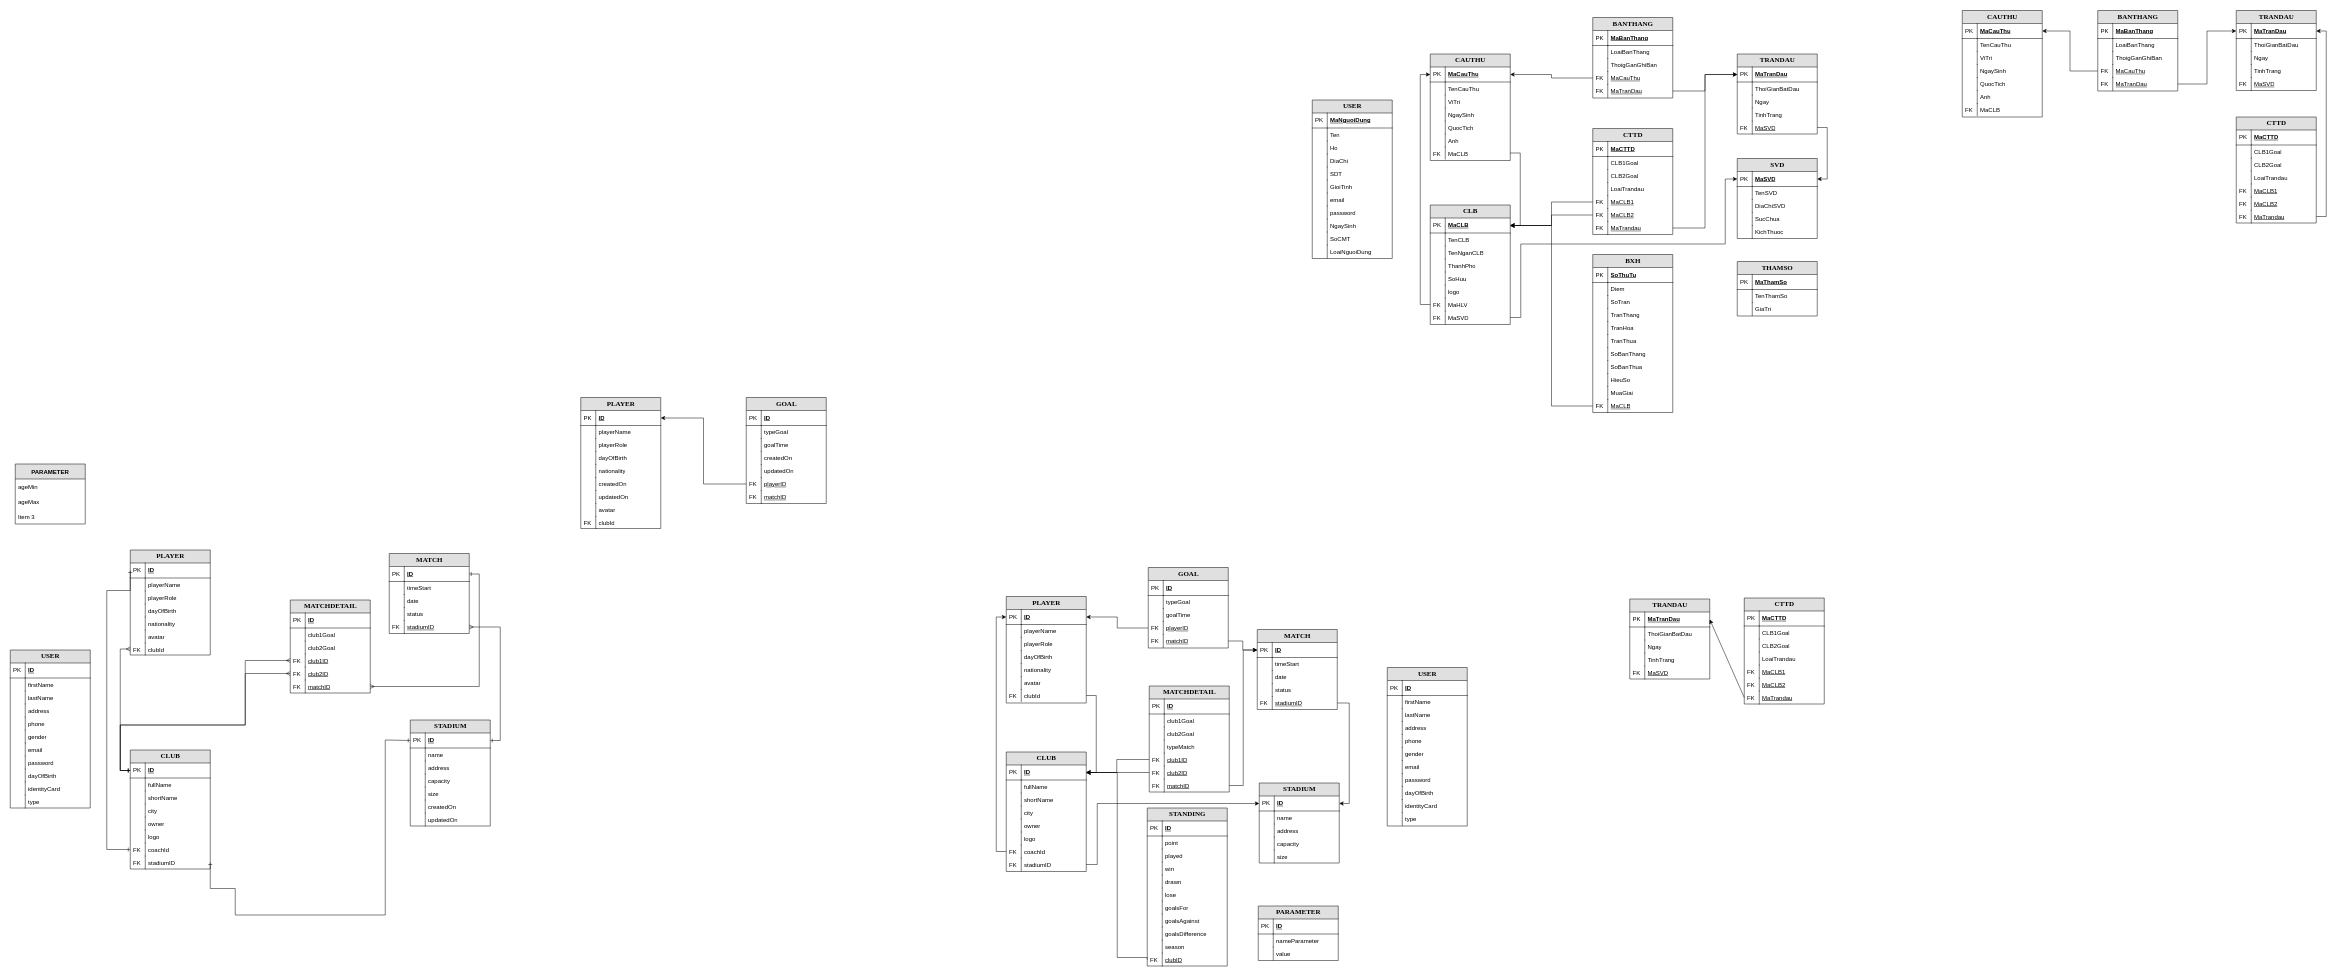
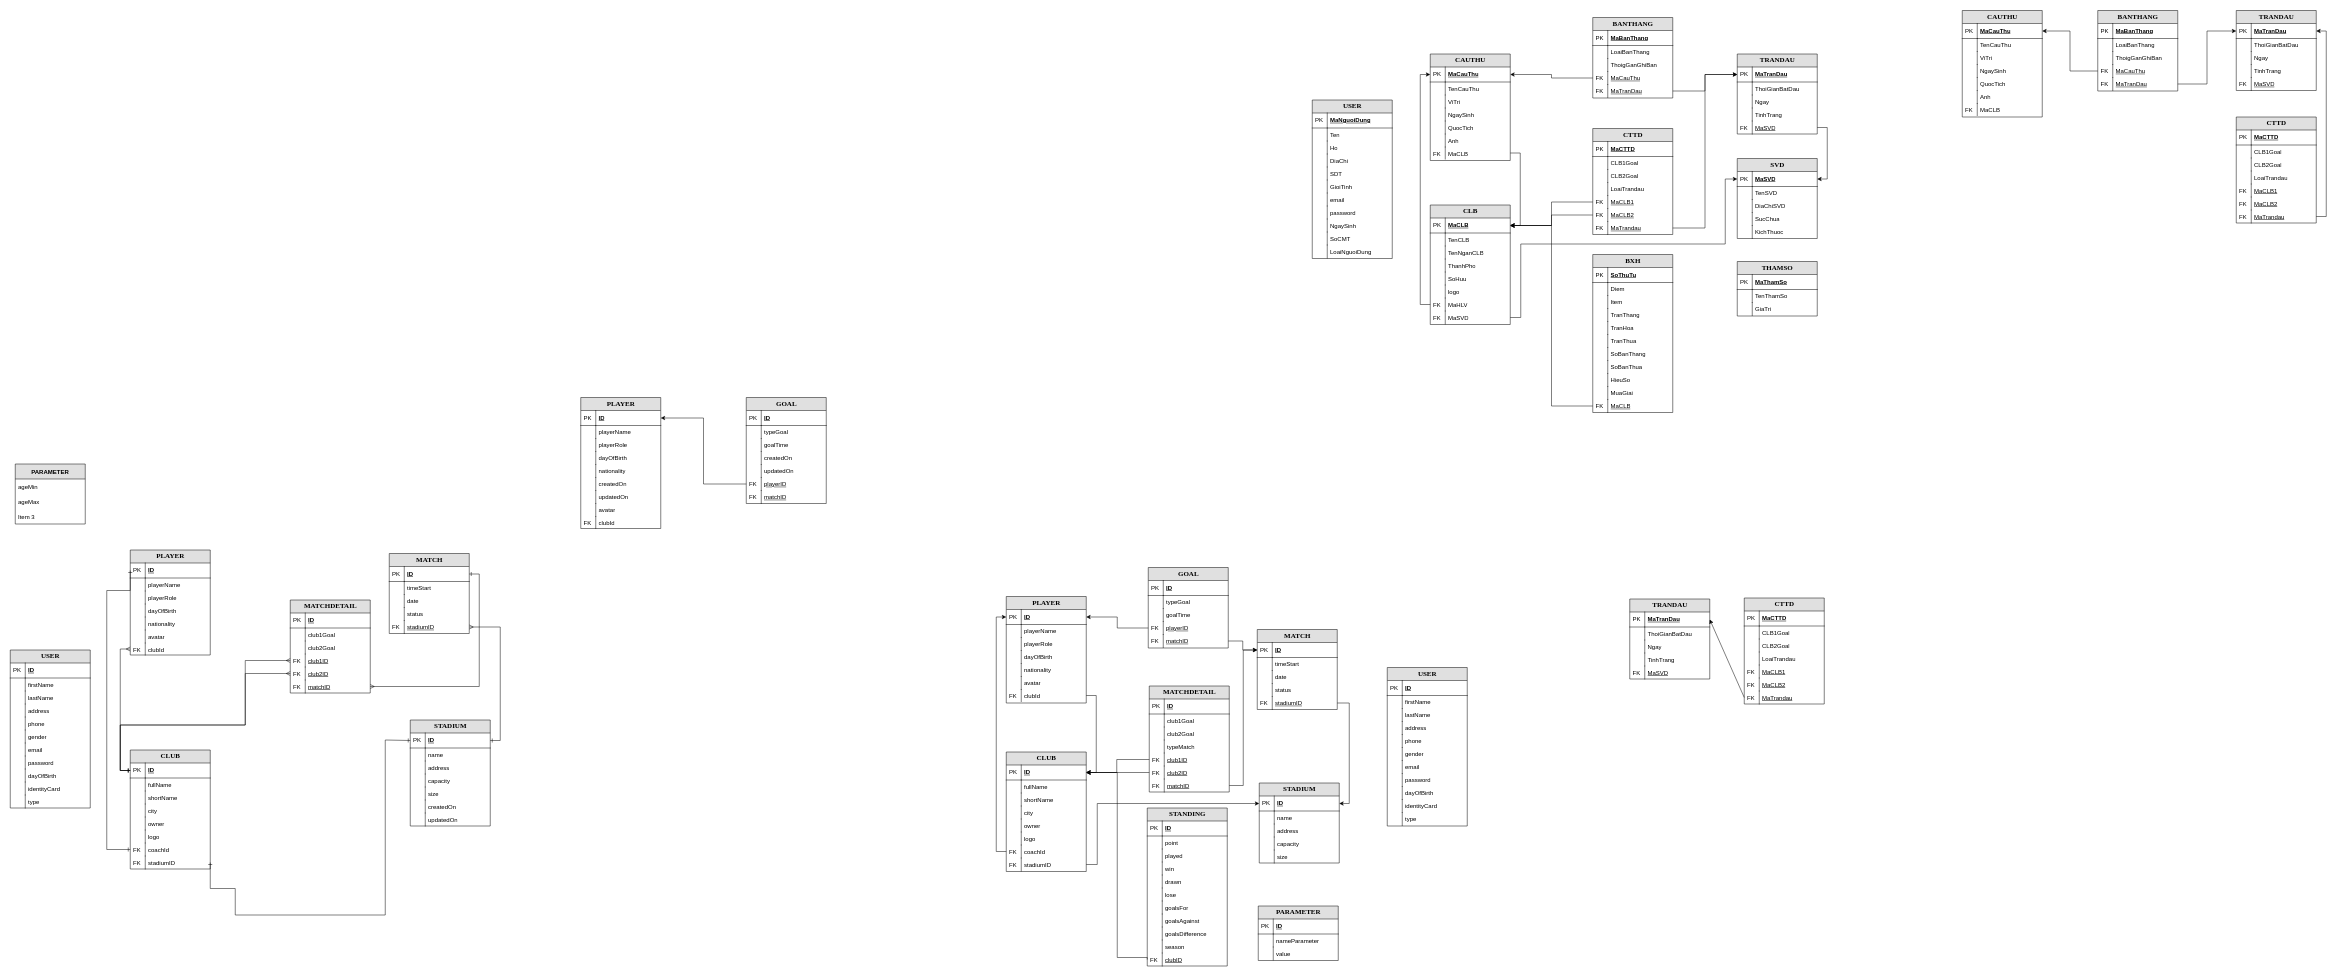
node "SoTran": label "SoTran" -> "Item"
